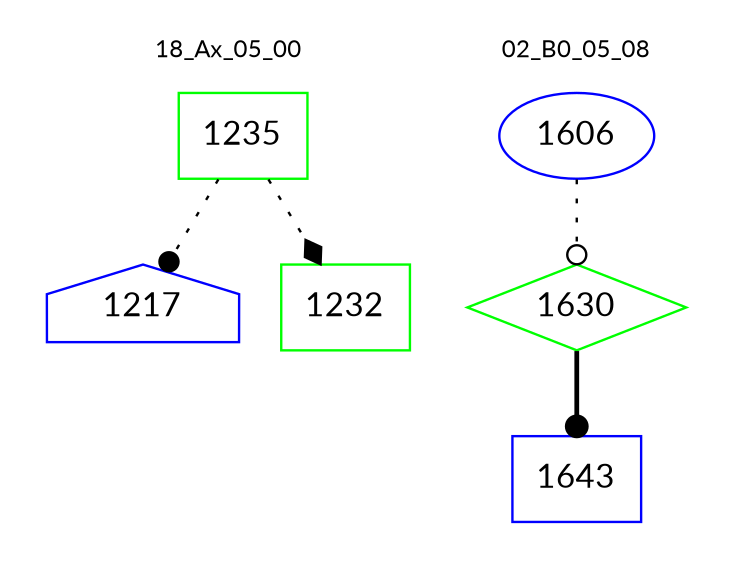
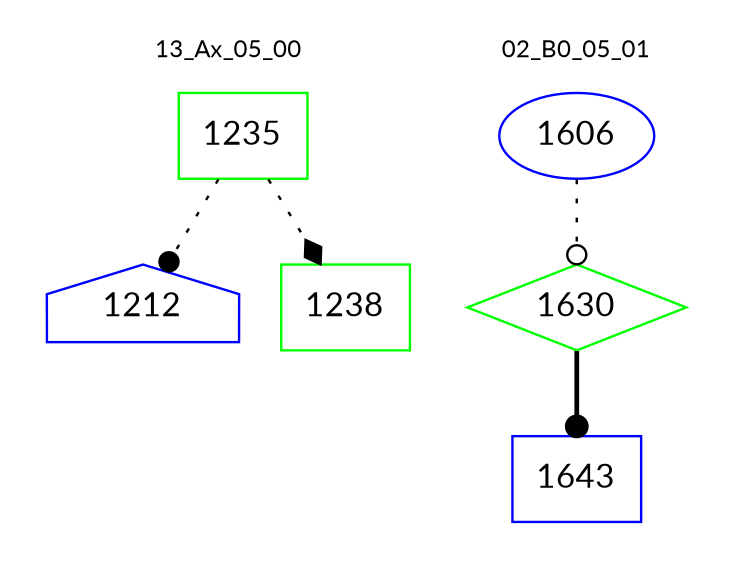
cluster "18_Ax_05_00": label "18_Ax_05_00" -> "13_Ax_05_00"
cluster "02_B0_05_08": label "02_B0_05_08" -> "02_B0_05_01"
node "1217": label "1217" -> "1212"
node "1232": label "1232" -> "1238"
